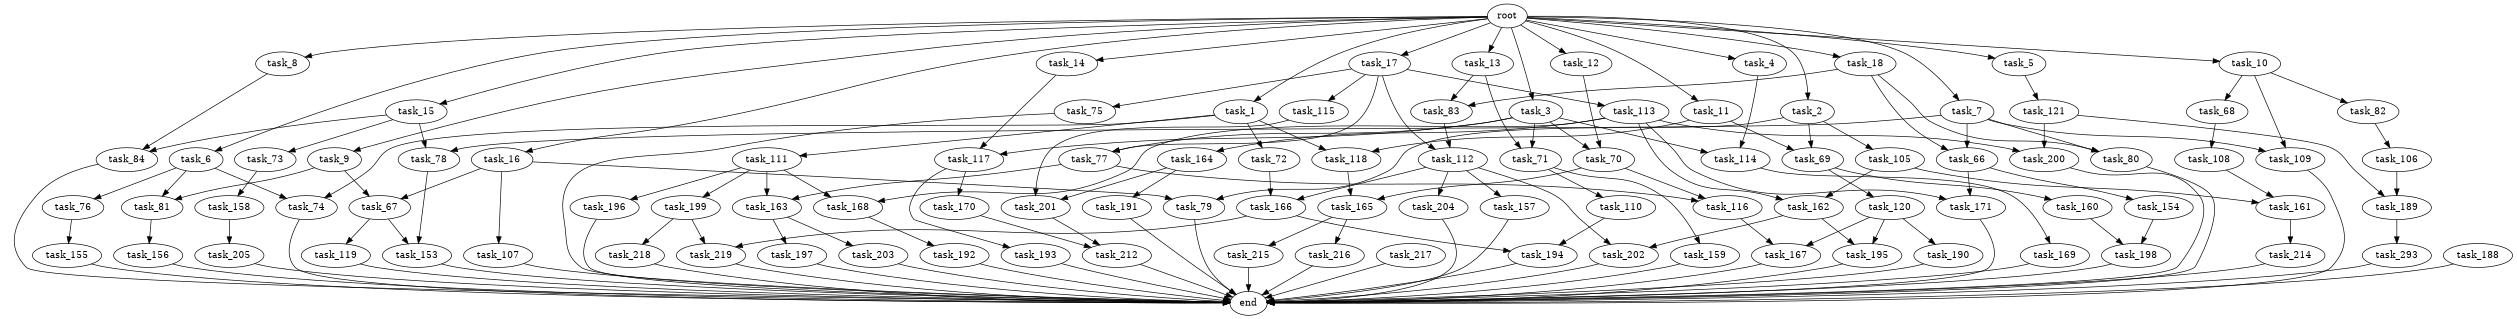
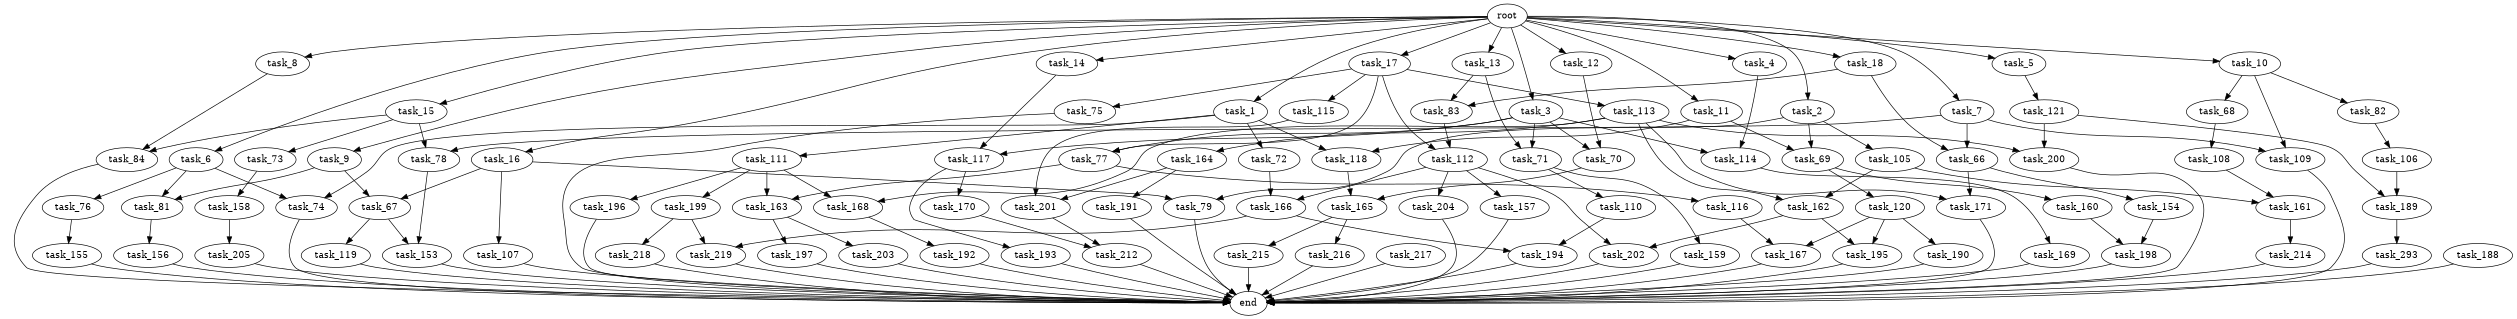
node "task_80": removed
edge "task_70" -> "task_116": removed
